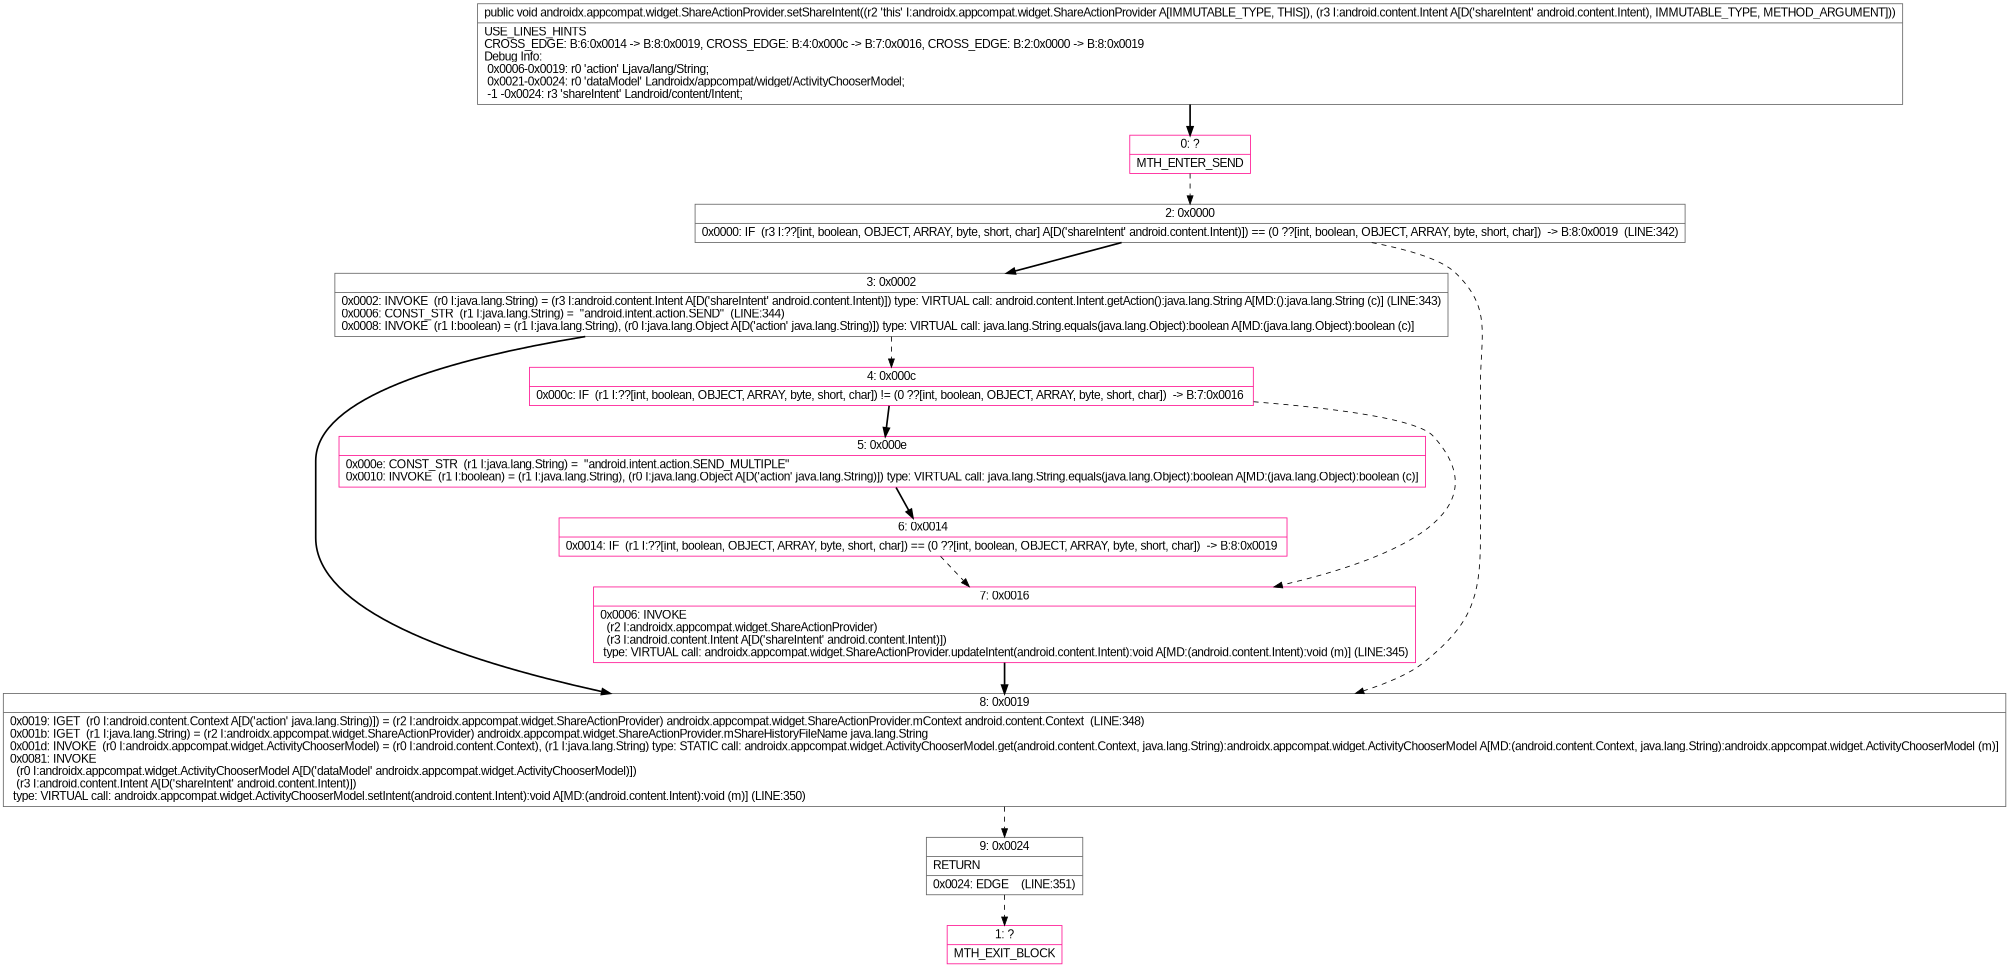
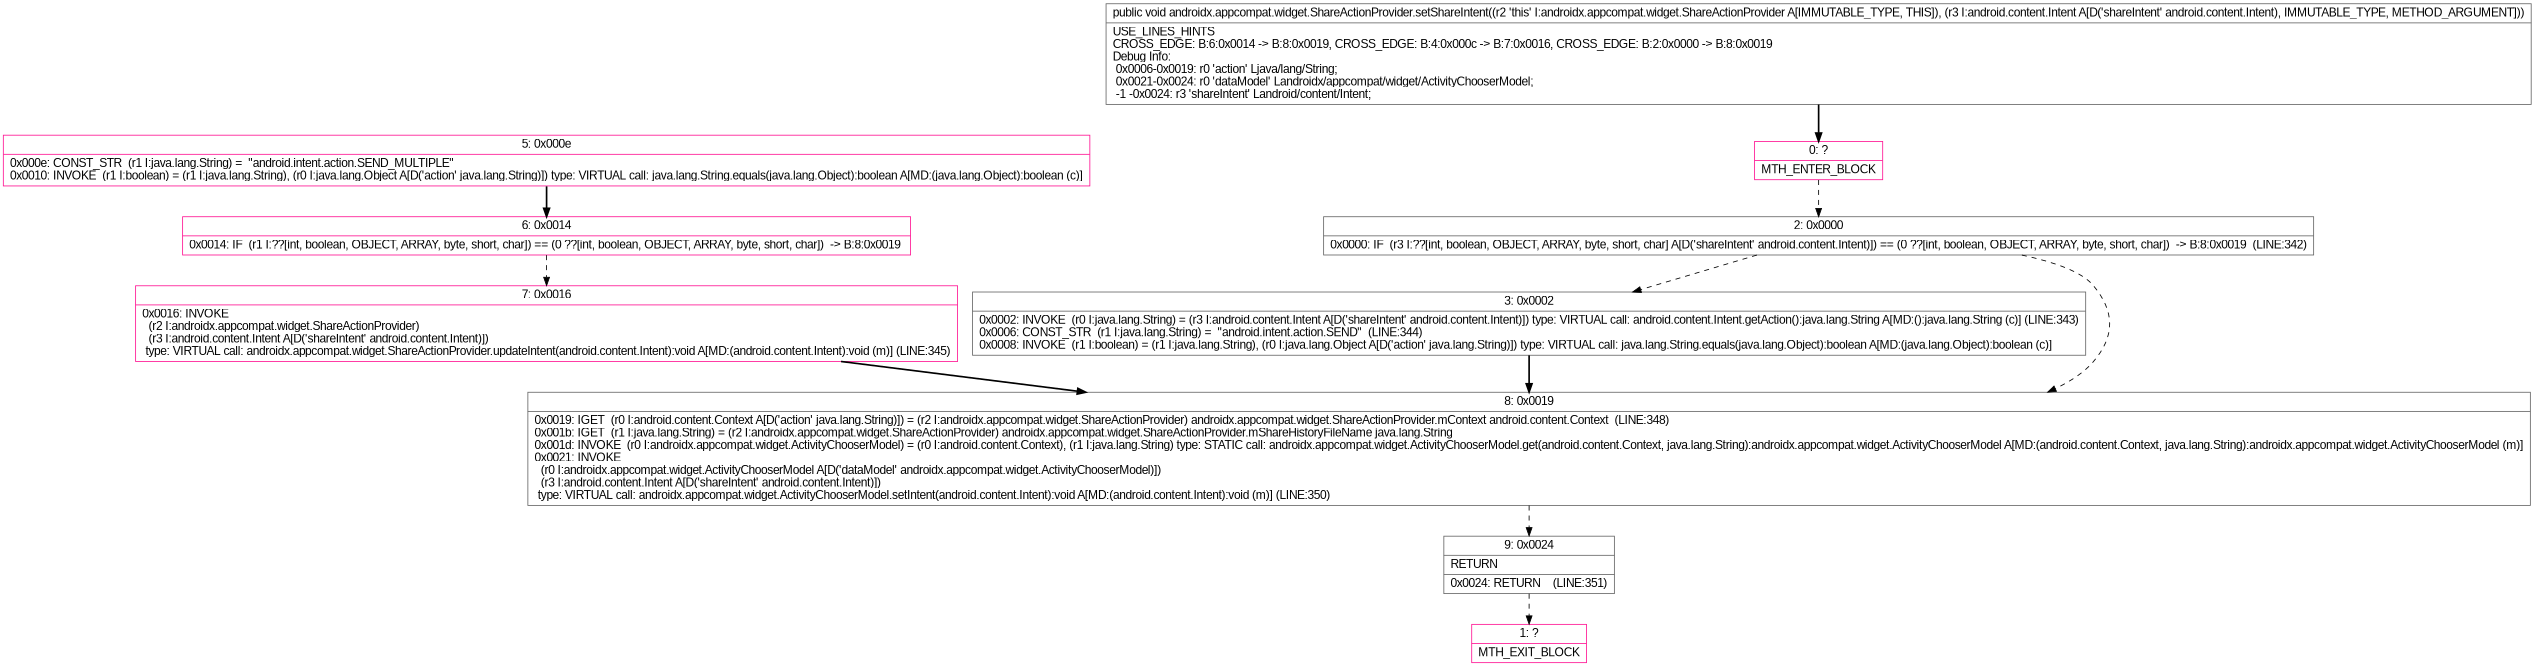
node "0: ?": text "MTH_ENTER_SEND" -> "MTH_ENTER_BLOCK"
edge "2: 0x0000" -> "3: 0x0002": style bold -> dashed
node "4: 0x000c": removed
node "7: 0x0016": text "0x0006: INVOKE" -> "0x0016: INVOKE"
node "8: 0x0019": text "0x0081: INVOKE" -> "0x0021: INVOKE"
node "9: 0x0024": text "0x0024: EDGE    (LINE:351)" -> "0x0024: RETURN    (LINE:351)"
